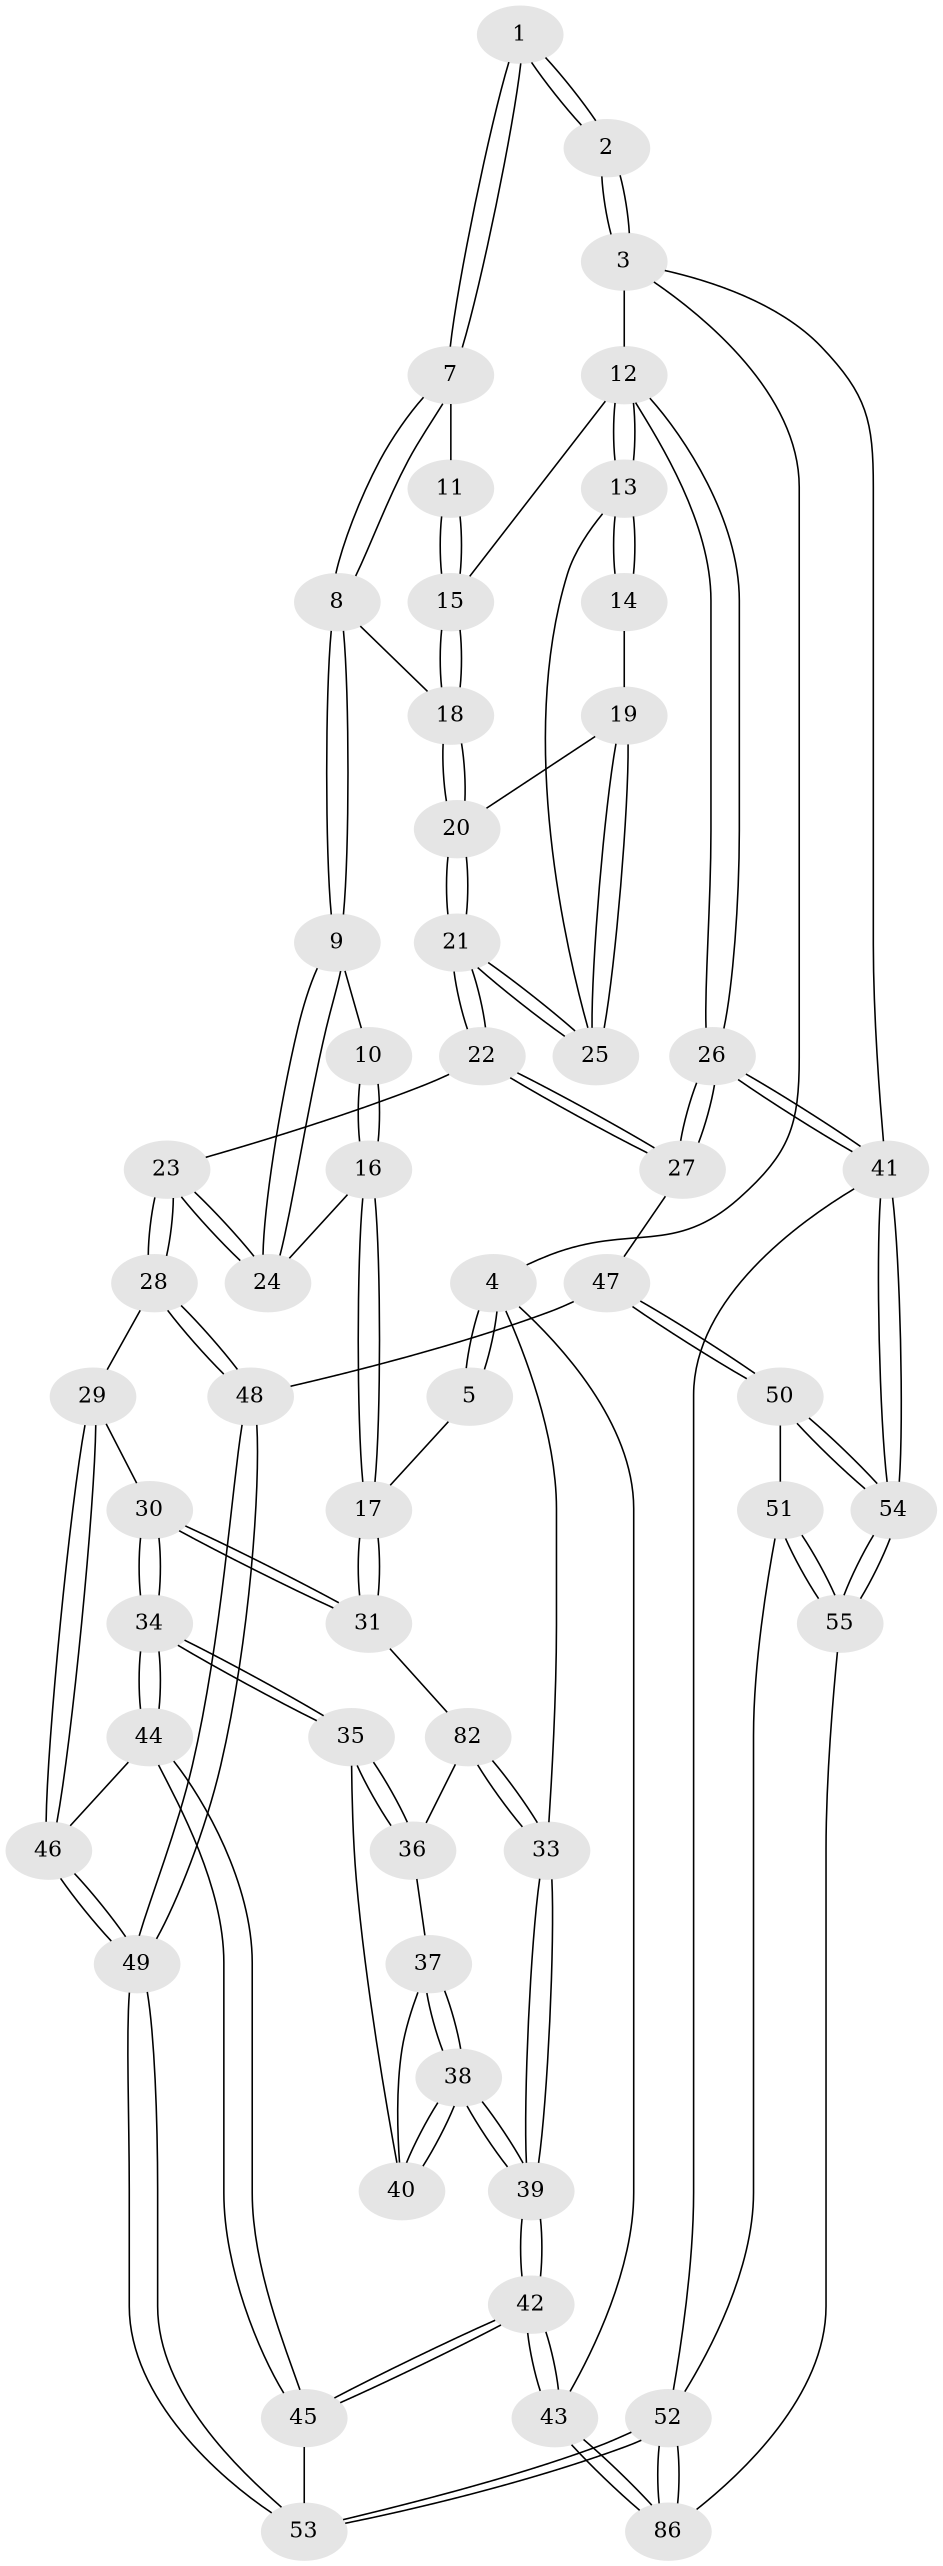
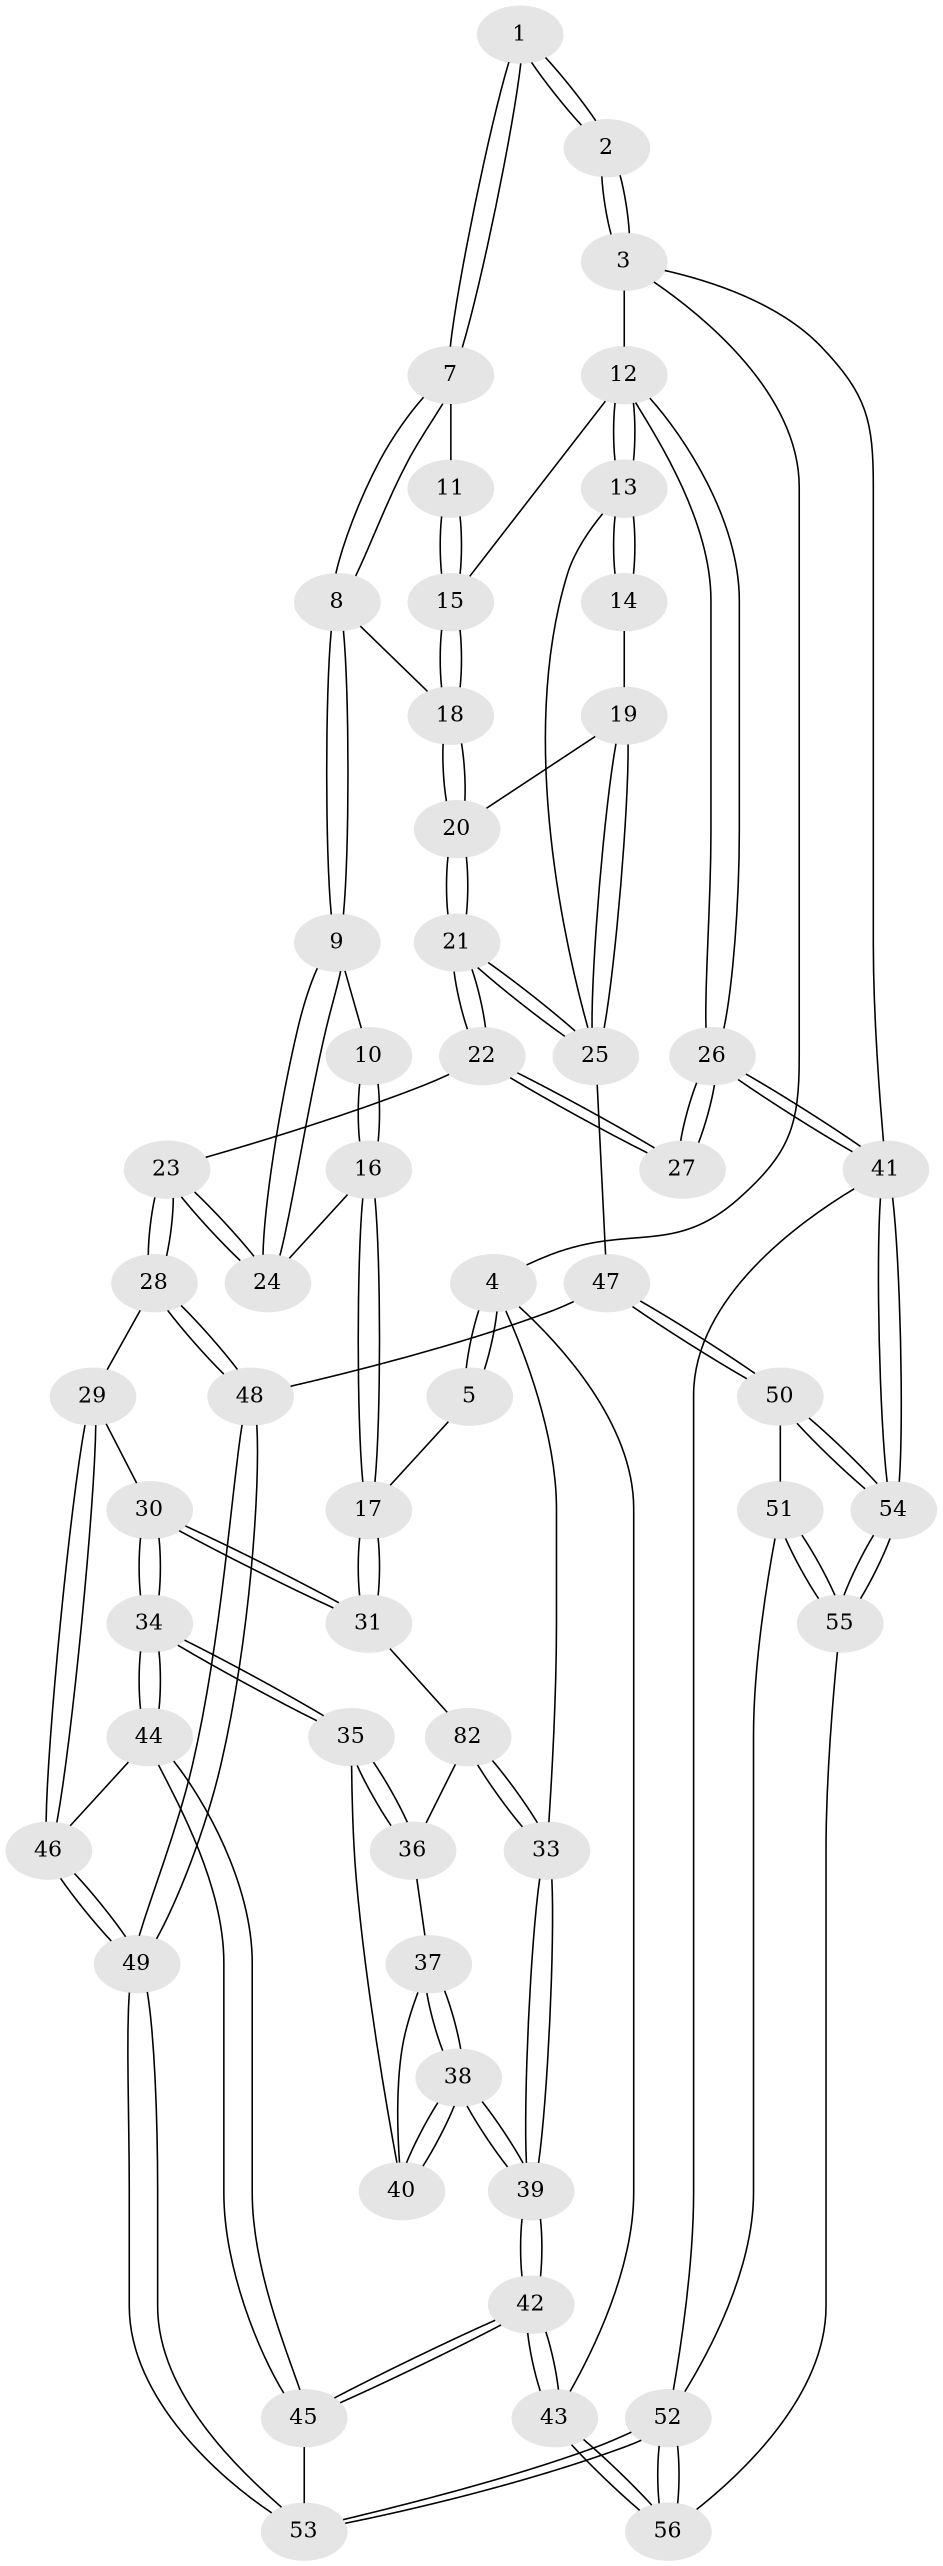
edge "27" -- "47": now "25" -- "47"
node "86": label "86" -> "56"
